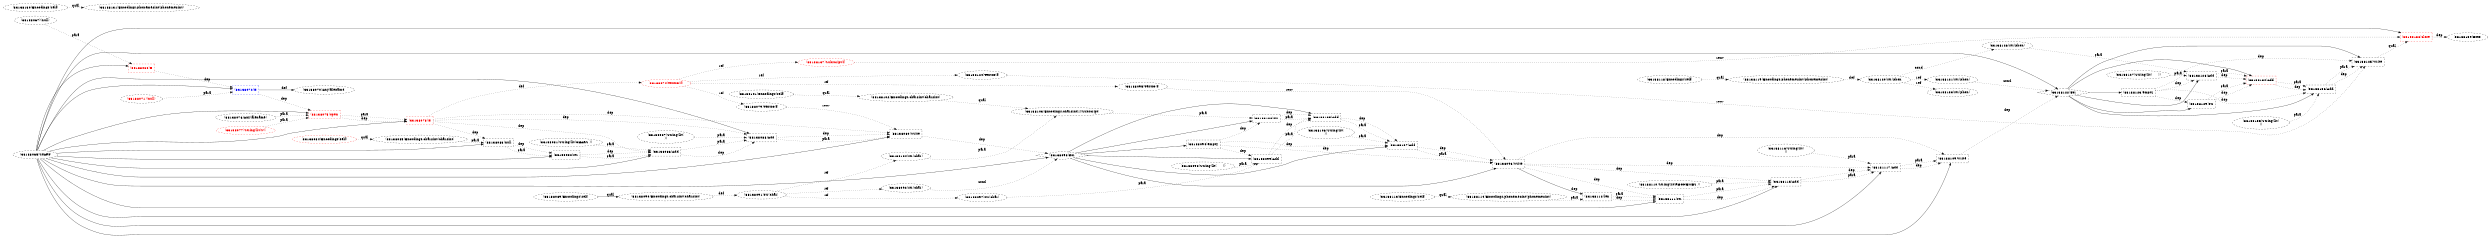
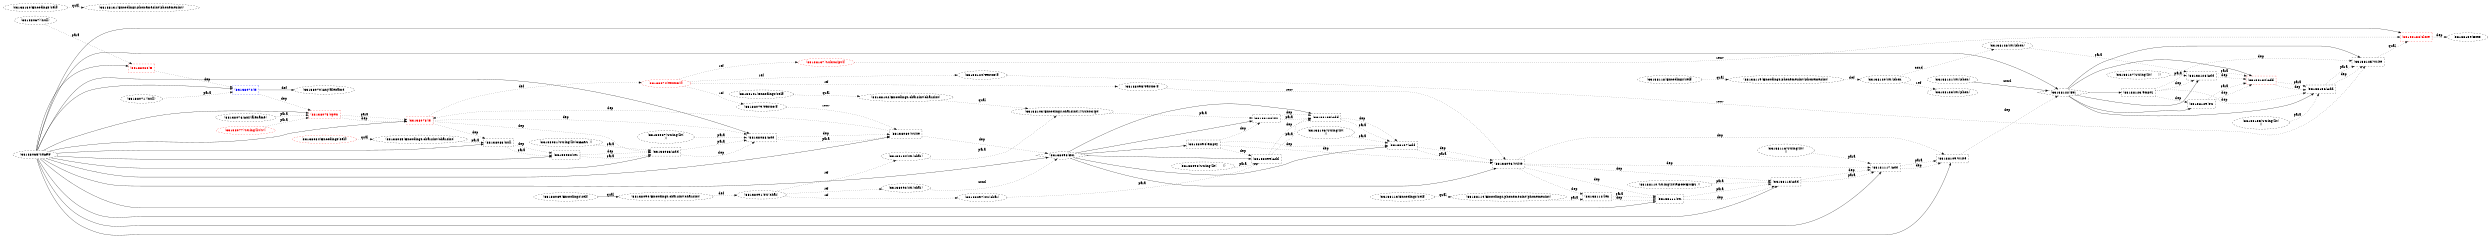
node "(33138130)Encodings(self)": label "(33138130)Encodings(self)" -> "(43138130)Encodings(self)"
edge "(33138120)str(phon)" -> "(33138121)str(phon)": removed, label "ref"
edge "(33138121)str(phon)" -> "(33138122)For": style dotted -> solid
node "(33138071)(null)": fontcolor red -> black
edge "(33138078)=" -> "(33138080)write": reversed
edge "(33138096)write" -> "(33138112)len": style solid -> dotted
